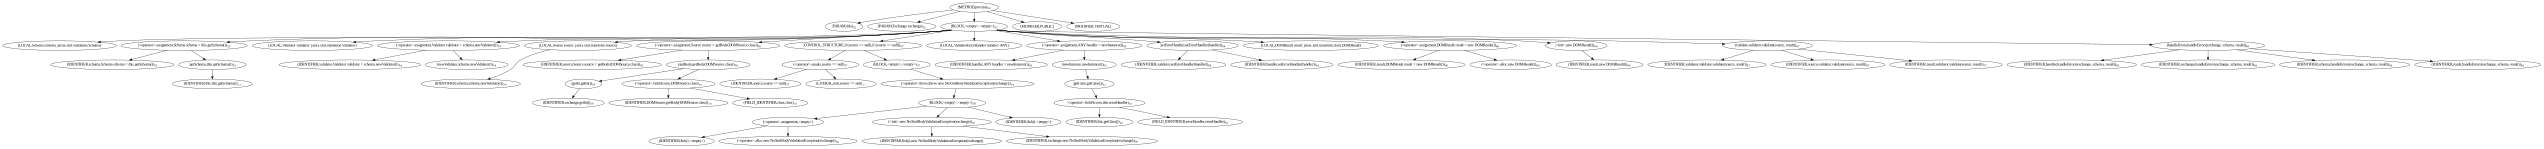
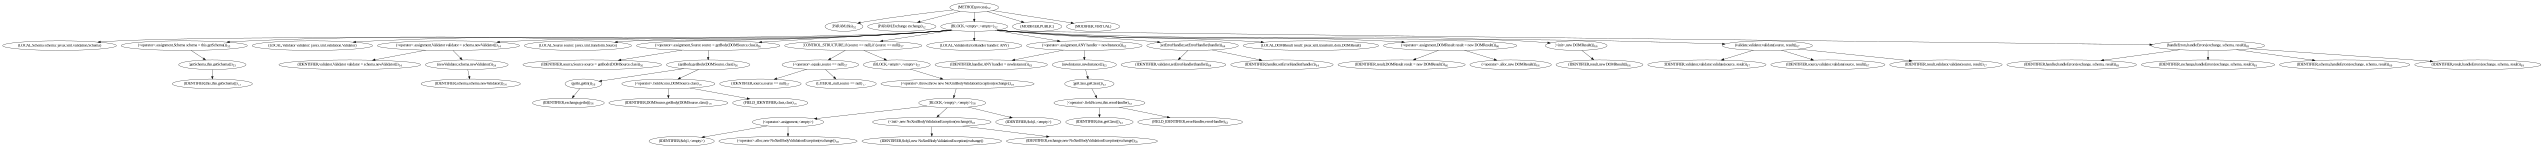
edge "(LOCAL,Source source: javax.xml.transform.Source)" -> "(IDENTIFIER,schema,schema.newValidator())": now "(newValidator,schema.newValidator())" -> "(IDENTIFIER,schema,schema.newValidator())"
node "(IDENTIFIER,schema,Schema schema = this.getSchema())": removed
